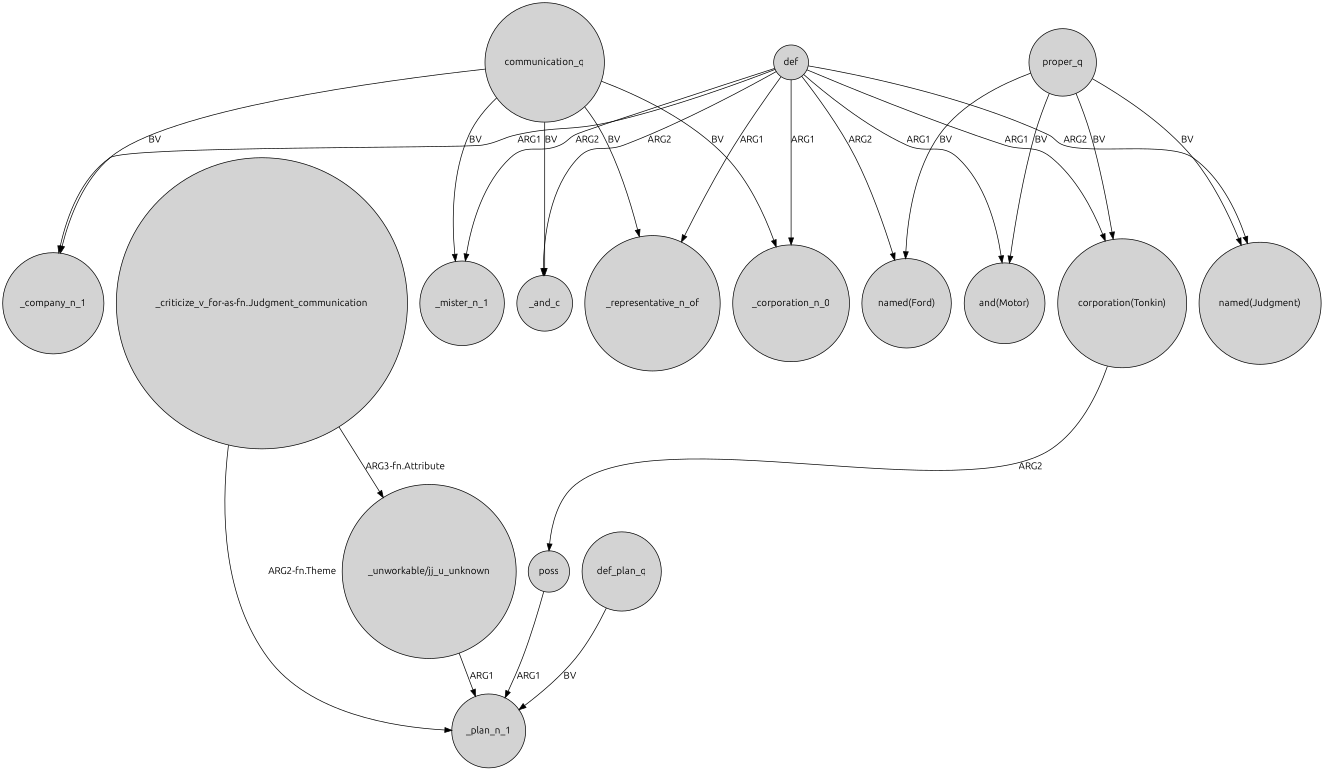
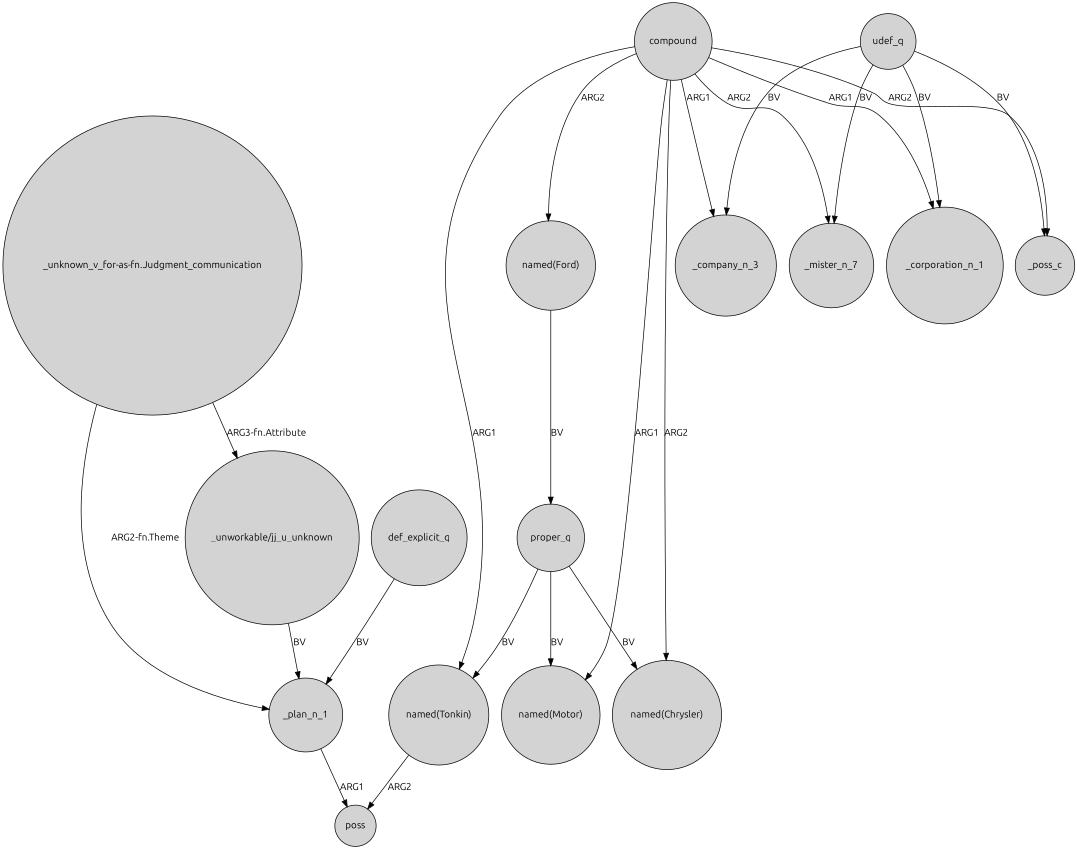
node "communication_q": label "communication_q" -> "udef_q"
node "def": label "def" -> "compound"
edge "proper_q" -> "named(Ford)": reversed
node "_company_n_1": label "_company_n_1" -> "_company_n_3"
node "_criticize_v_for-as-fn.Judgment_communication": label "_criticize_v_for-as-fn.Judgment_communication" -> "_unknown_v_for-as-fn.Judgment_communication"
node "_mister_n_1": label "_mister_n_1" -> "_mister_n_7"
node "_and_c": label "_and_c" -> "_poss_c"
node "_representative_n_of": removed
node "_corporation_n_0": label "_corporation_n_0" -> "_corporation_n_1"
node "and(Motor)": label "and(Motor)" -> "named(Motor)"
node "corporation(Tonkin)": label "corporation(Tonkin)" -> "named(Tonkin)"
node "named(Judgment)": label "named(Judgment)" -> "named(Chrysler)"
node "def_plan_q": label "def_plan_q" -> "def_explicit_q"
edge "poss" -> "_plan_n_1": reversed
edge "_unworkable/jj_u_unknown" -> "_plan_n_1": label "ARG1" -> "BV"
